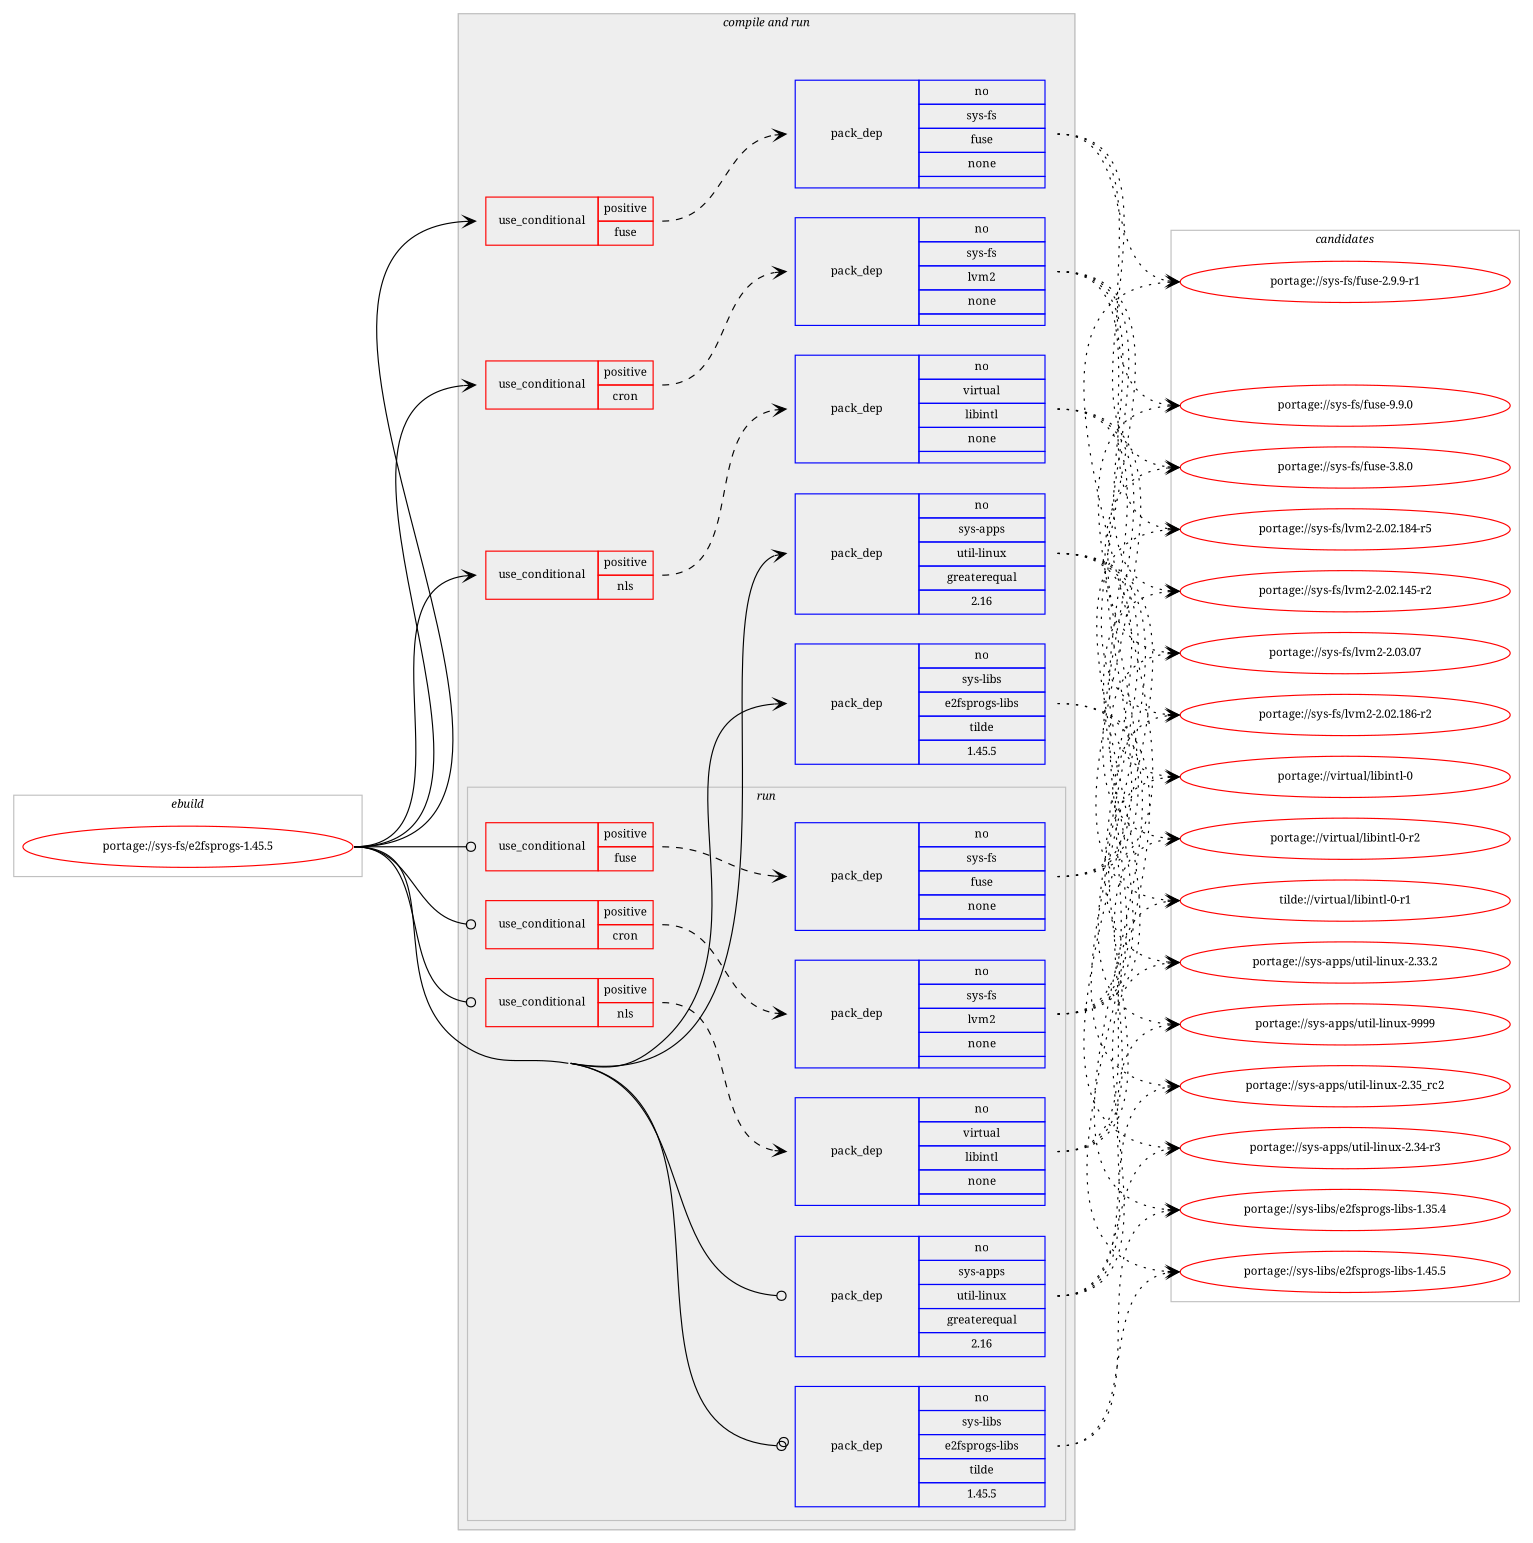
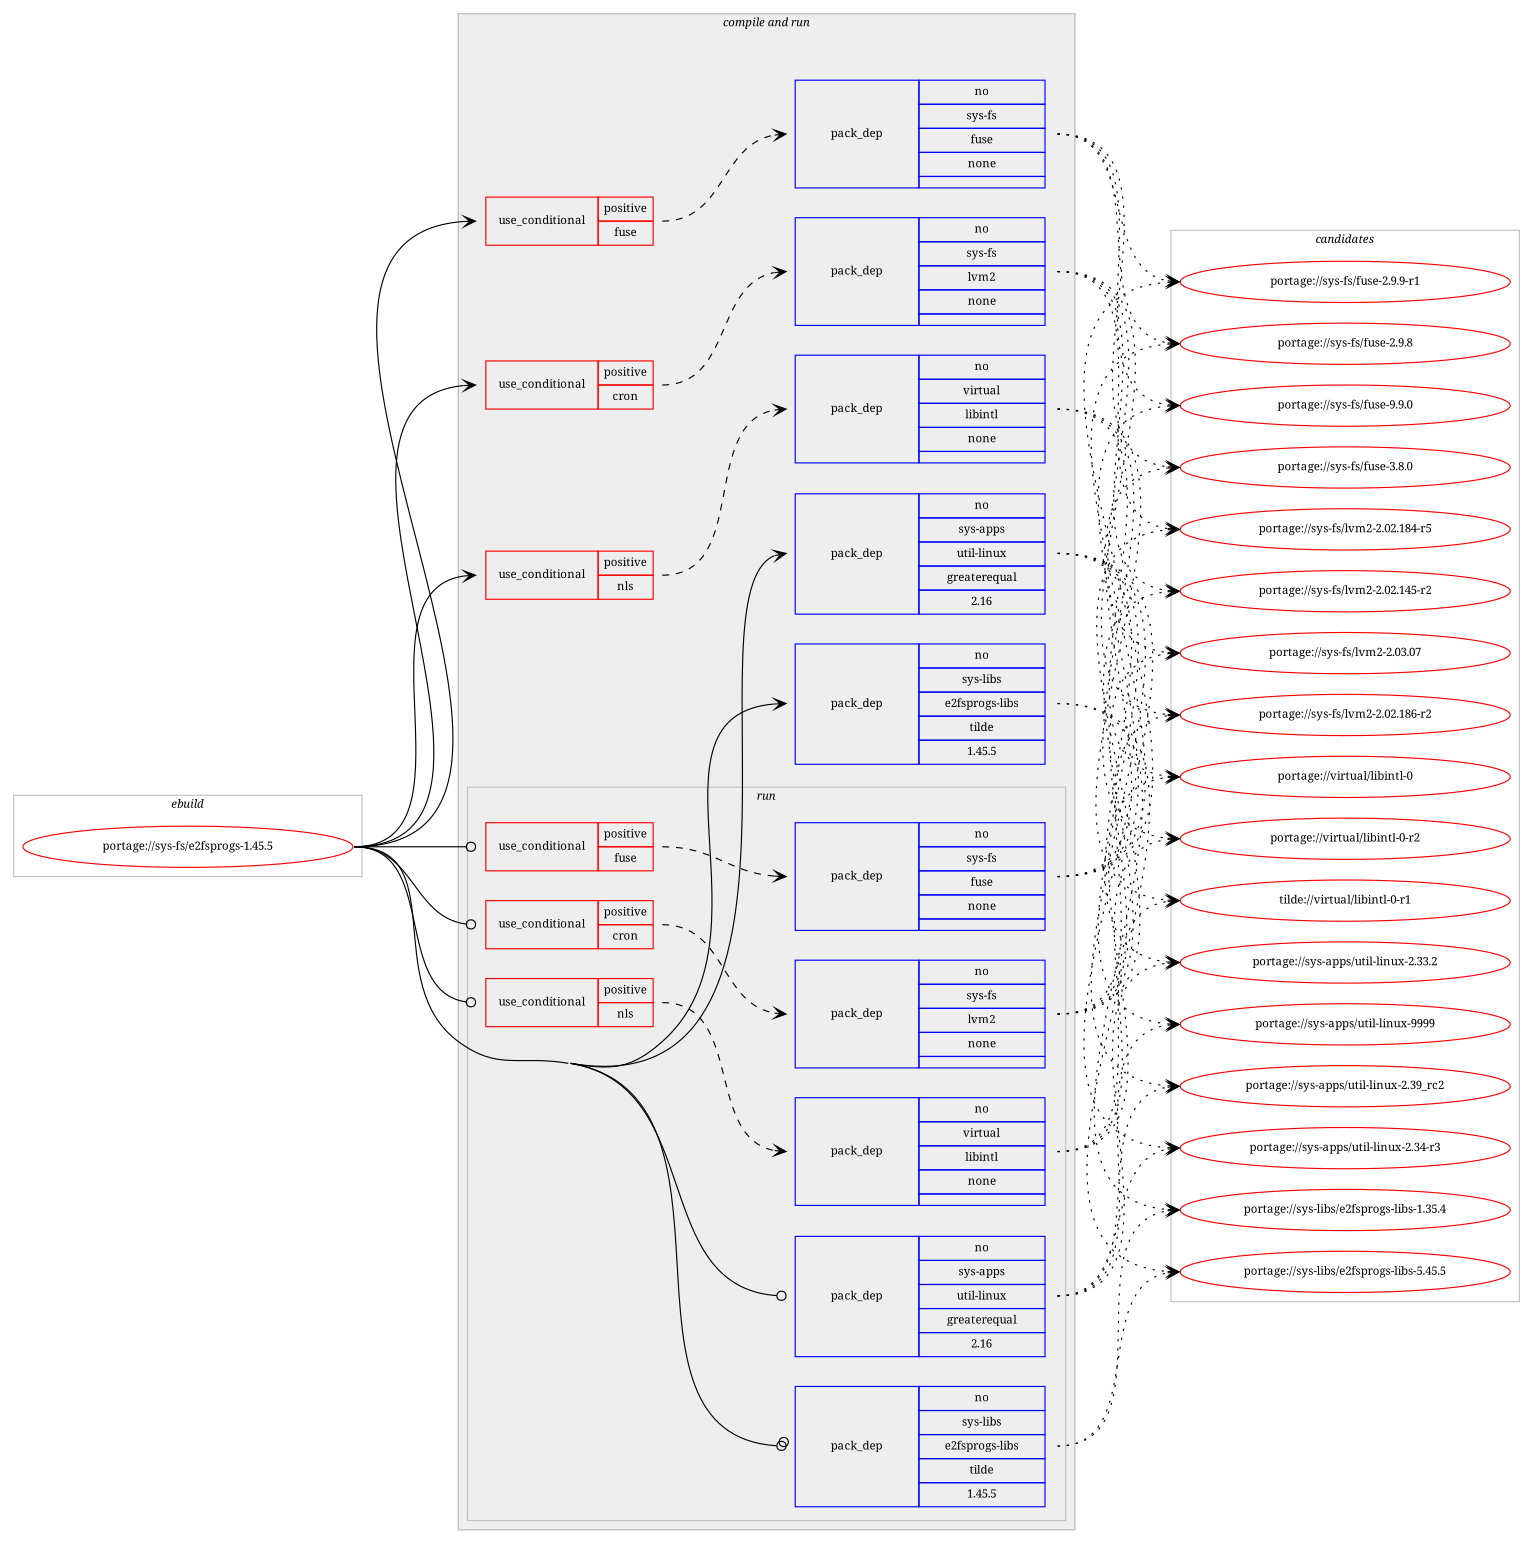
node "portage://sys-fs/fuse-2.9.8": added
node "portage://sys-apps/util-linux-2.35_rc2": label "portage://sys-apps/util-linux-2.35_rc2" -> "portage://sys-apps/util-linux-2.39_rc2"
node "portage://sys-libs/e2fsprogs-libs-1.45.5": label "portage://sys-libs/e2fsprogs-libs-1.45.5" -> "portage://sys-libs/e2fsprogs-libs-5.45.5"
